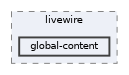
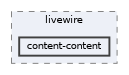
node "global-content": label "global-content" -> "content-content"
